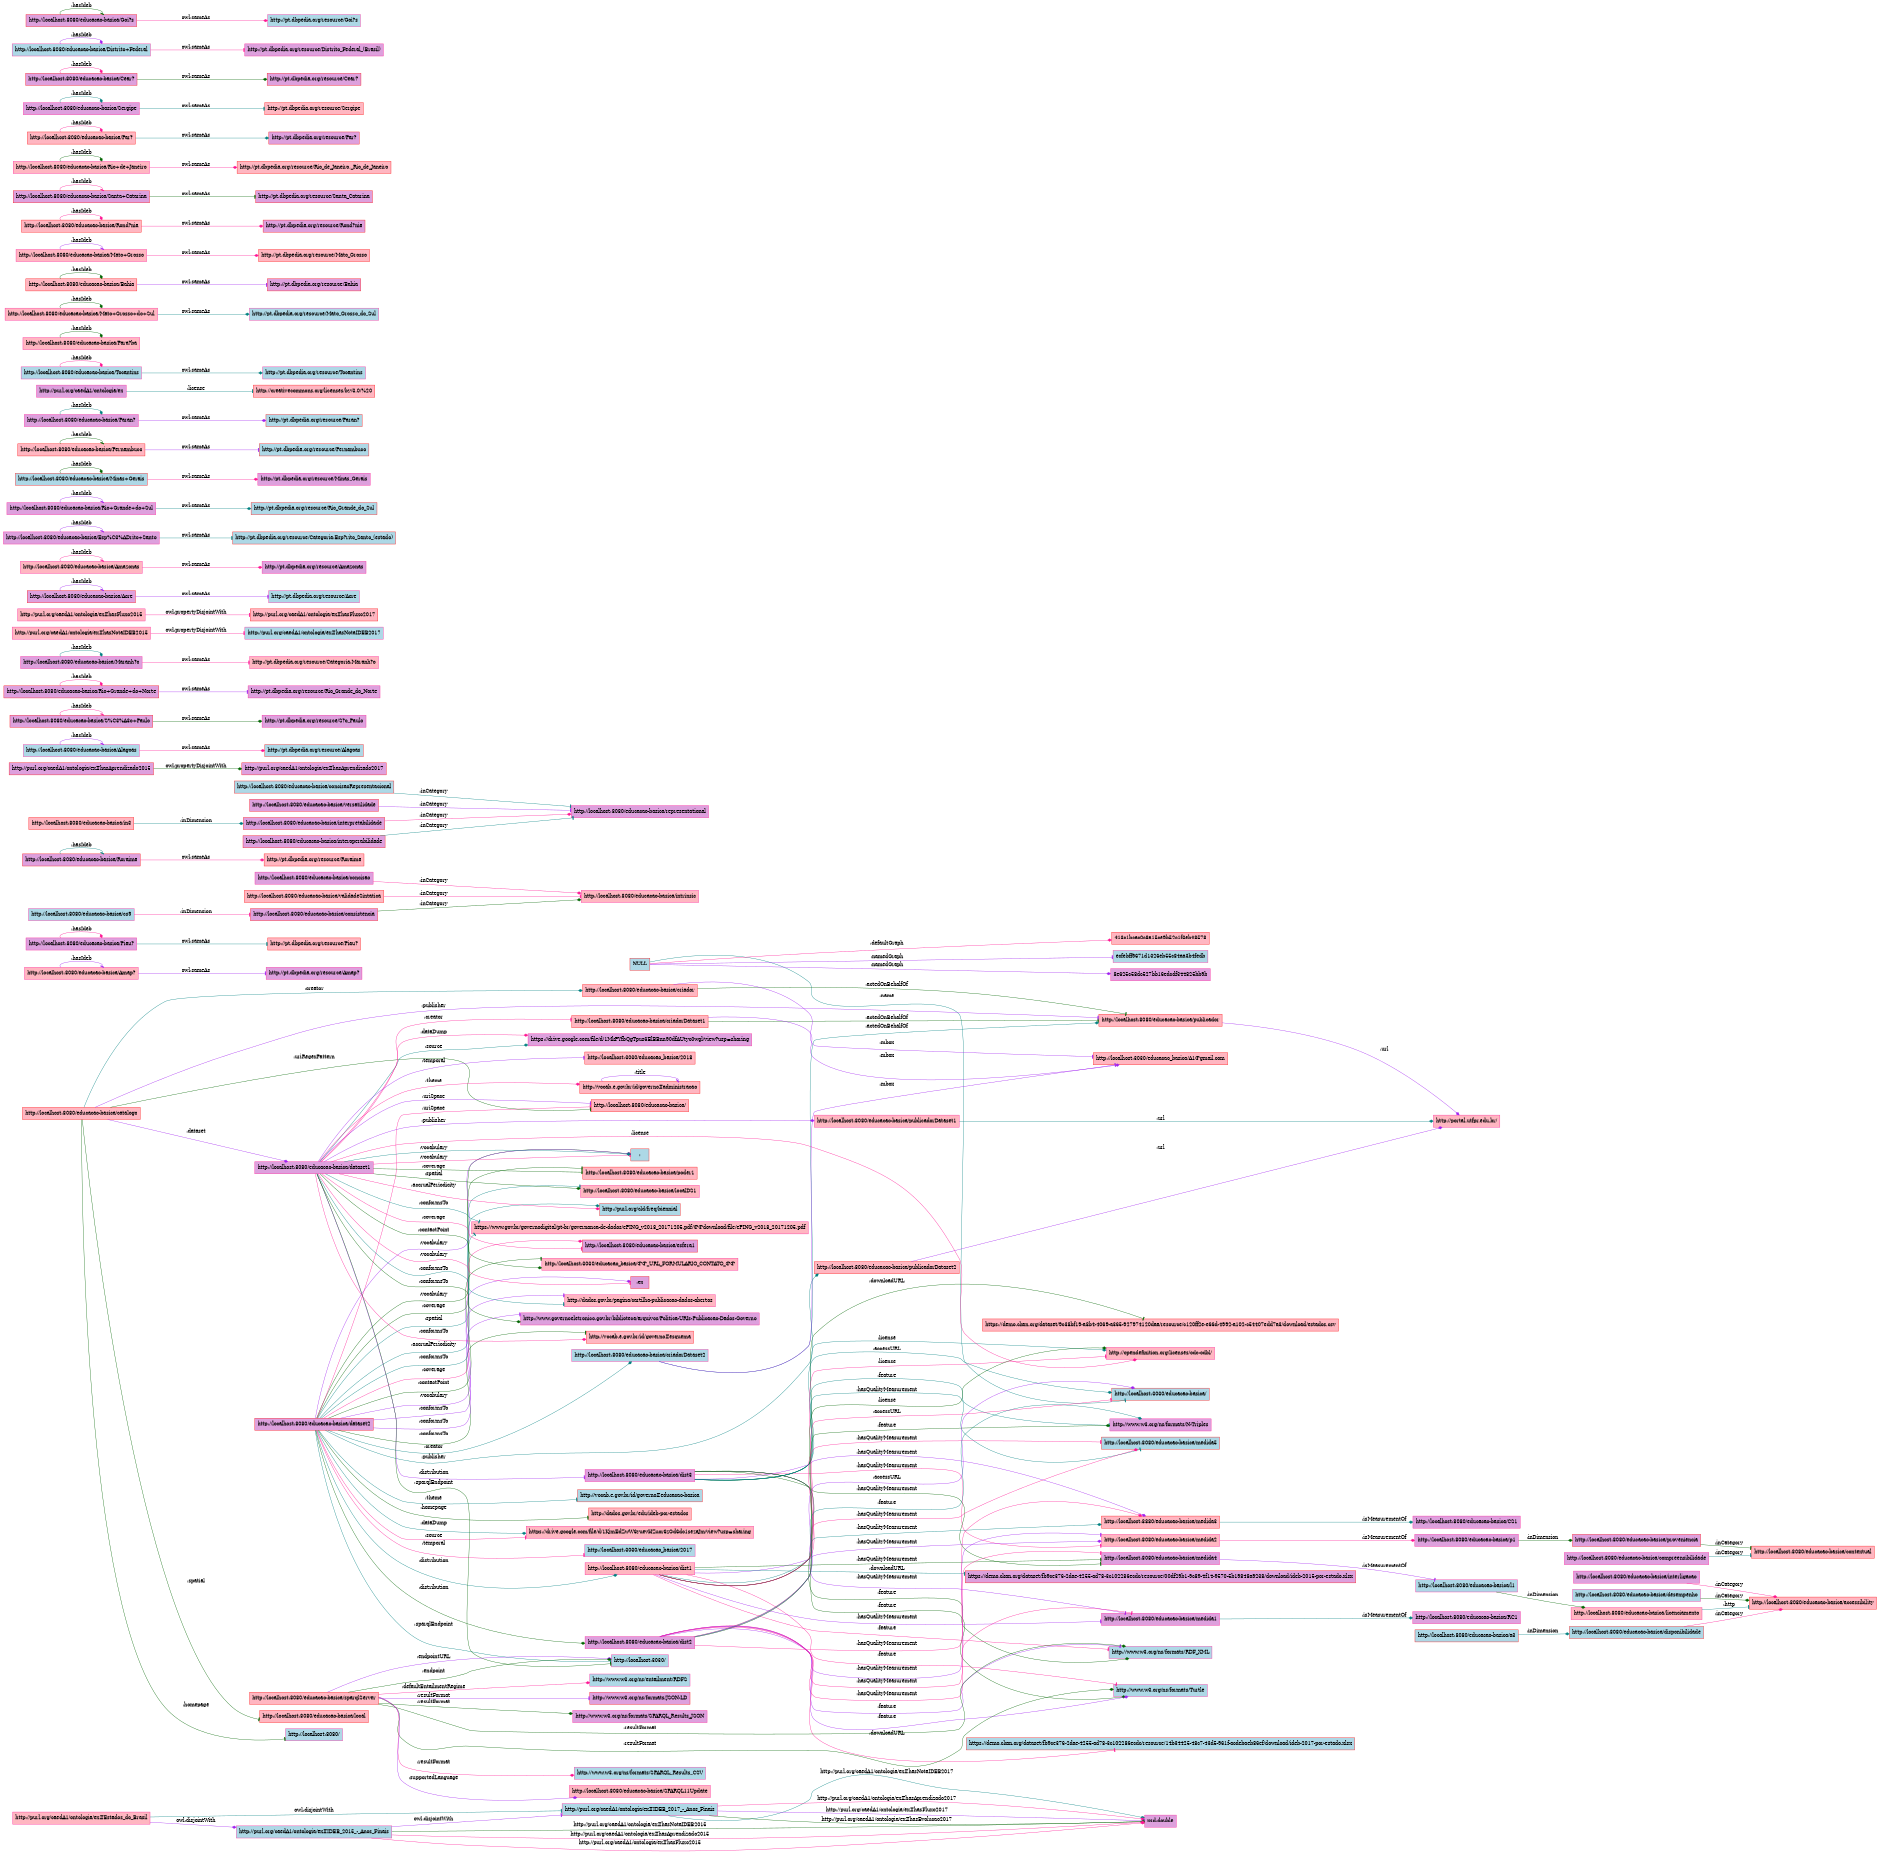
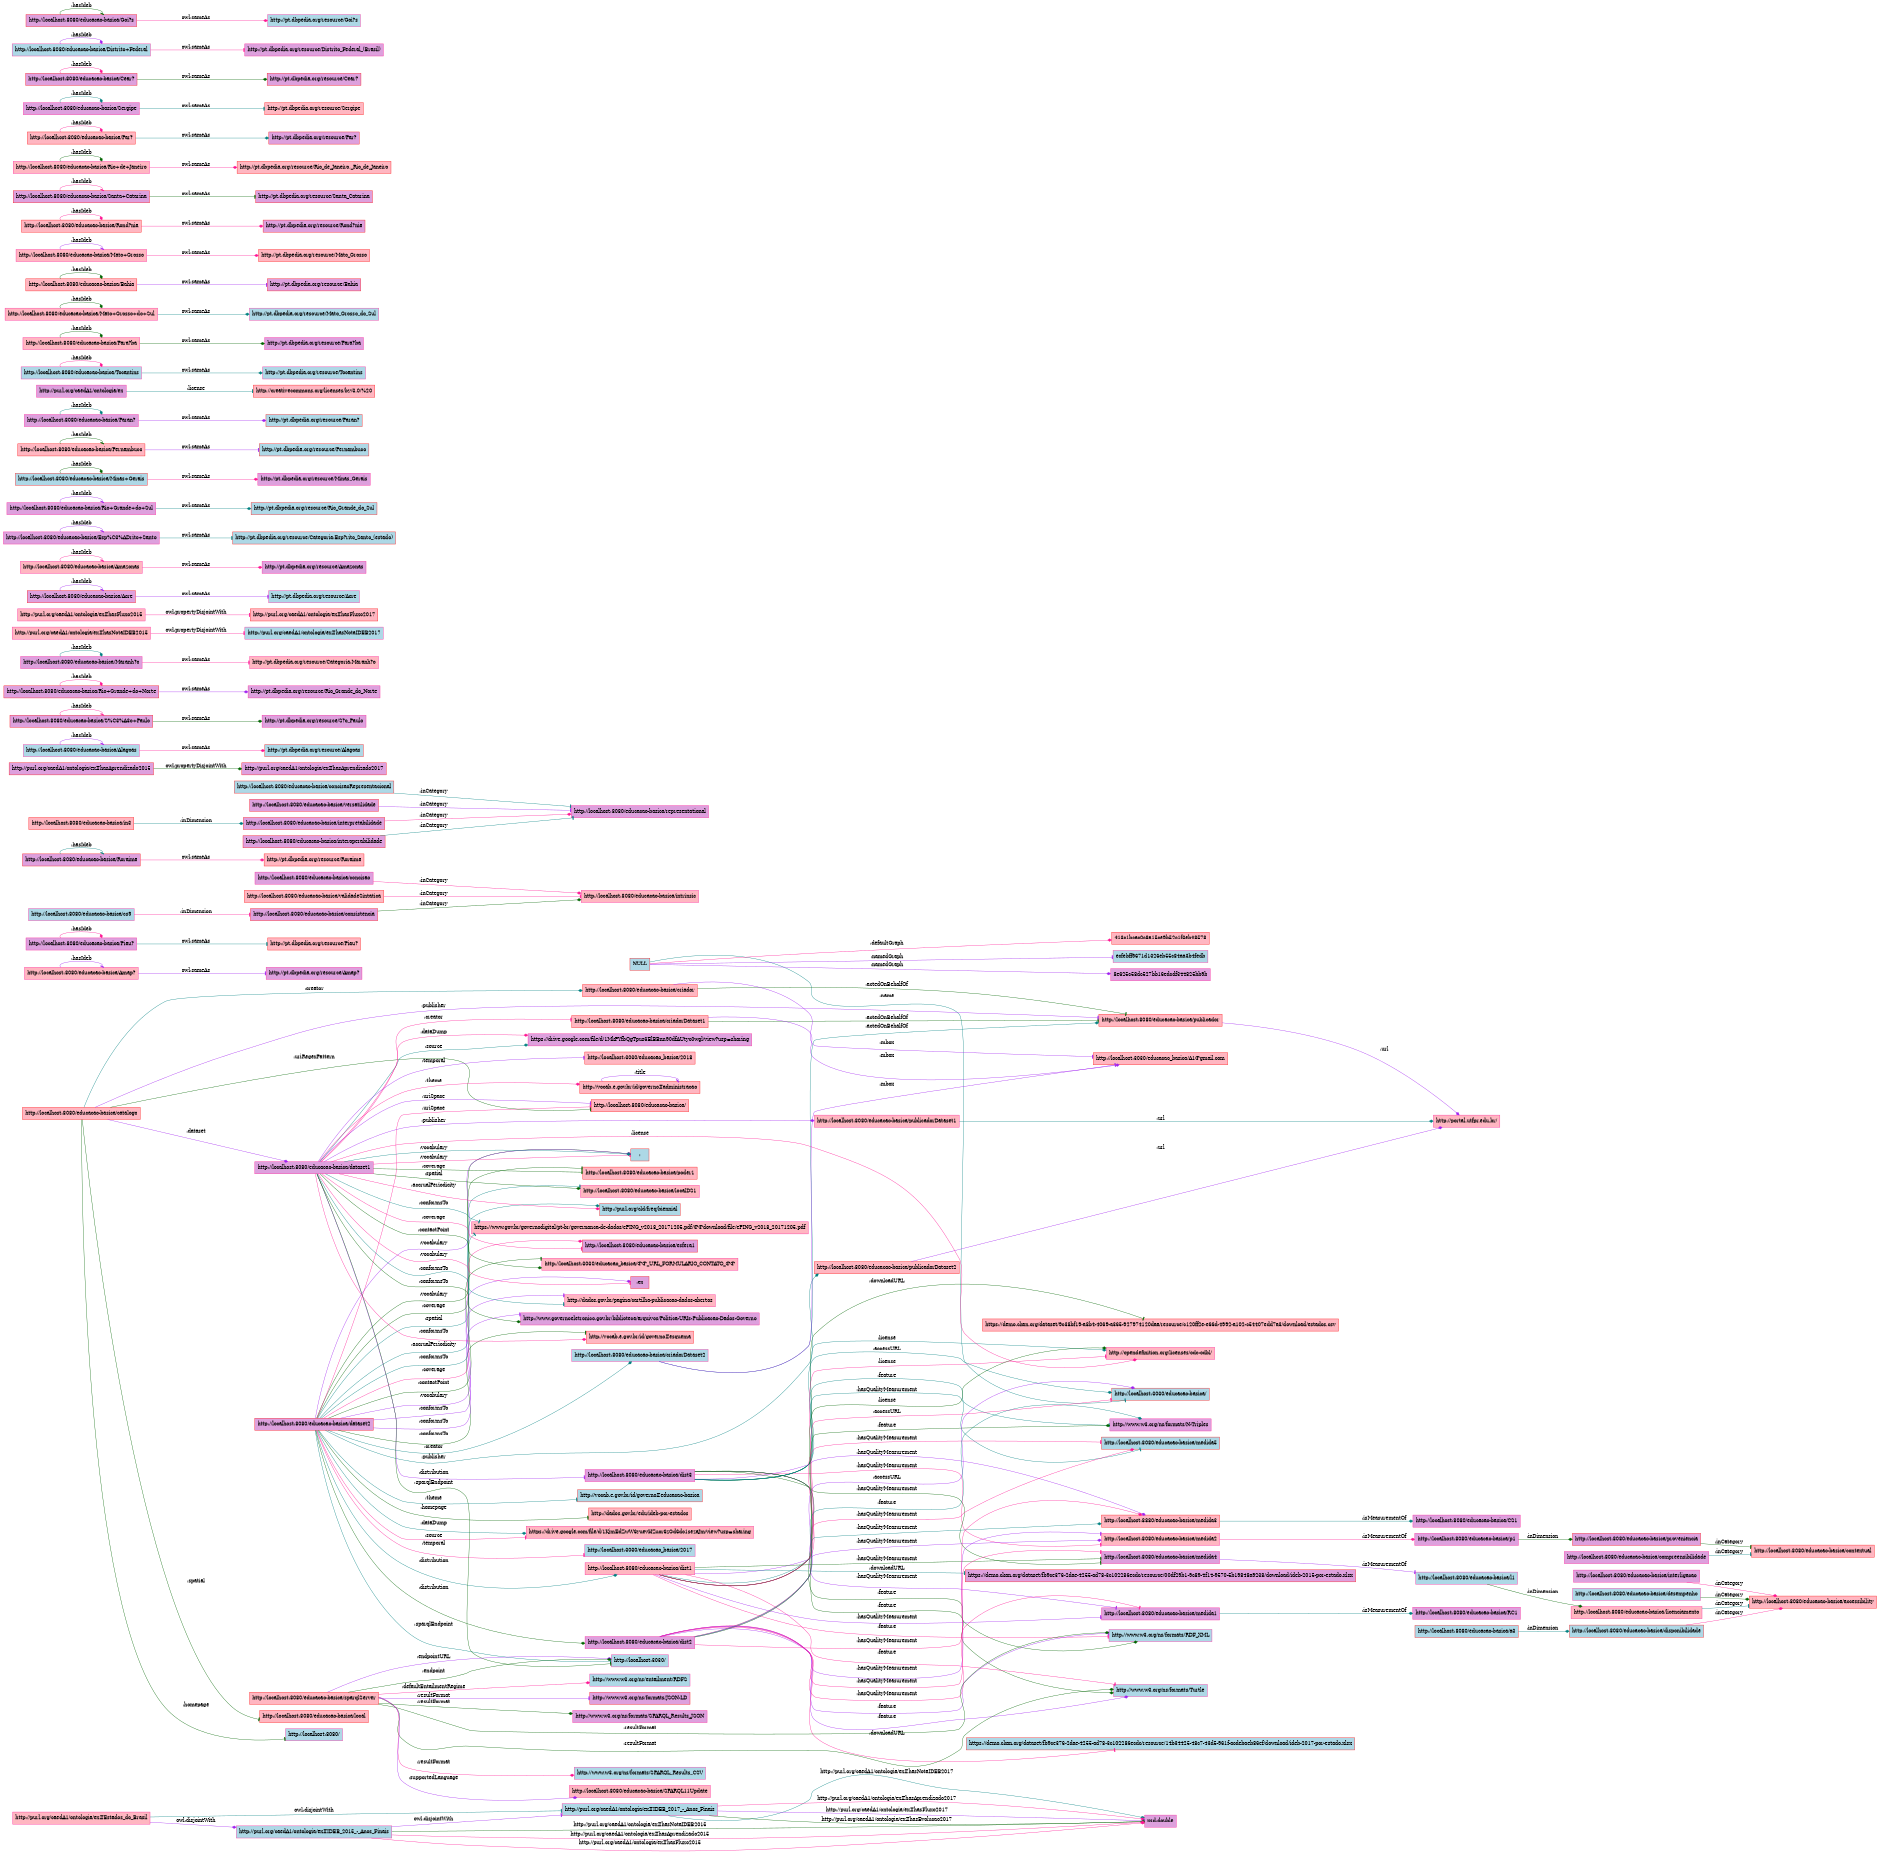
node "http://pt.dbpedia.org/resource/Para?ba": added
edge "http://localhost:8080/educacao-basica/Rio+Grande+do+Norte" -> "http://pt.dbpedia.org/resource/Rio_Grande_do_Norte": arrowhead tee -> diamond
edge "http://localhost:8080/educacao-basica/licenciamento" -> "http://localhost:8080/educacao-basica/accessibility": label ":http" -> ":inCategory"
